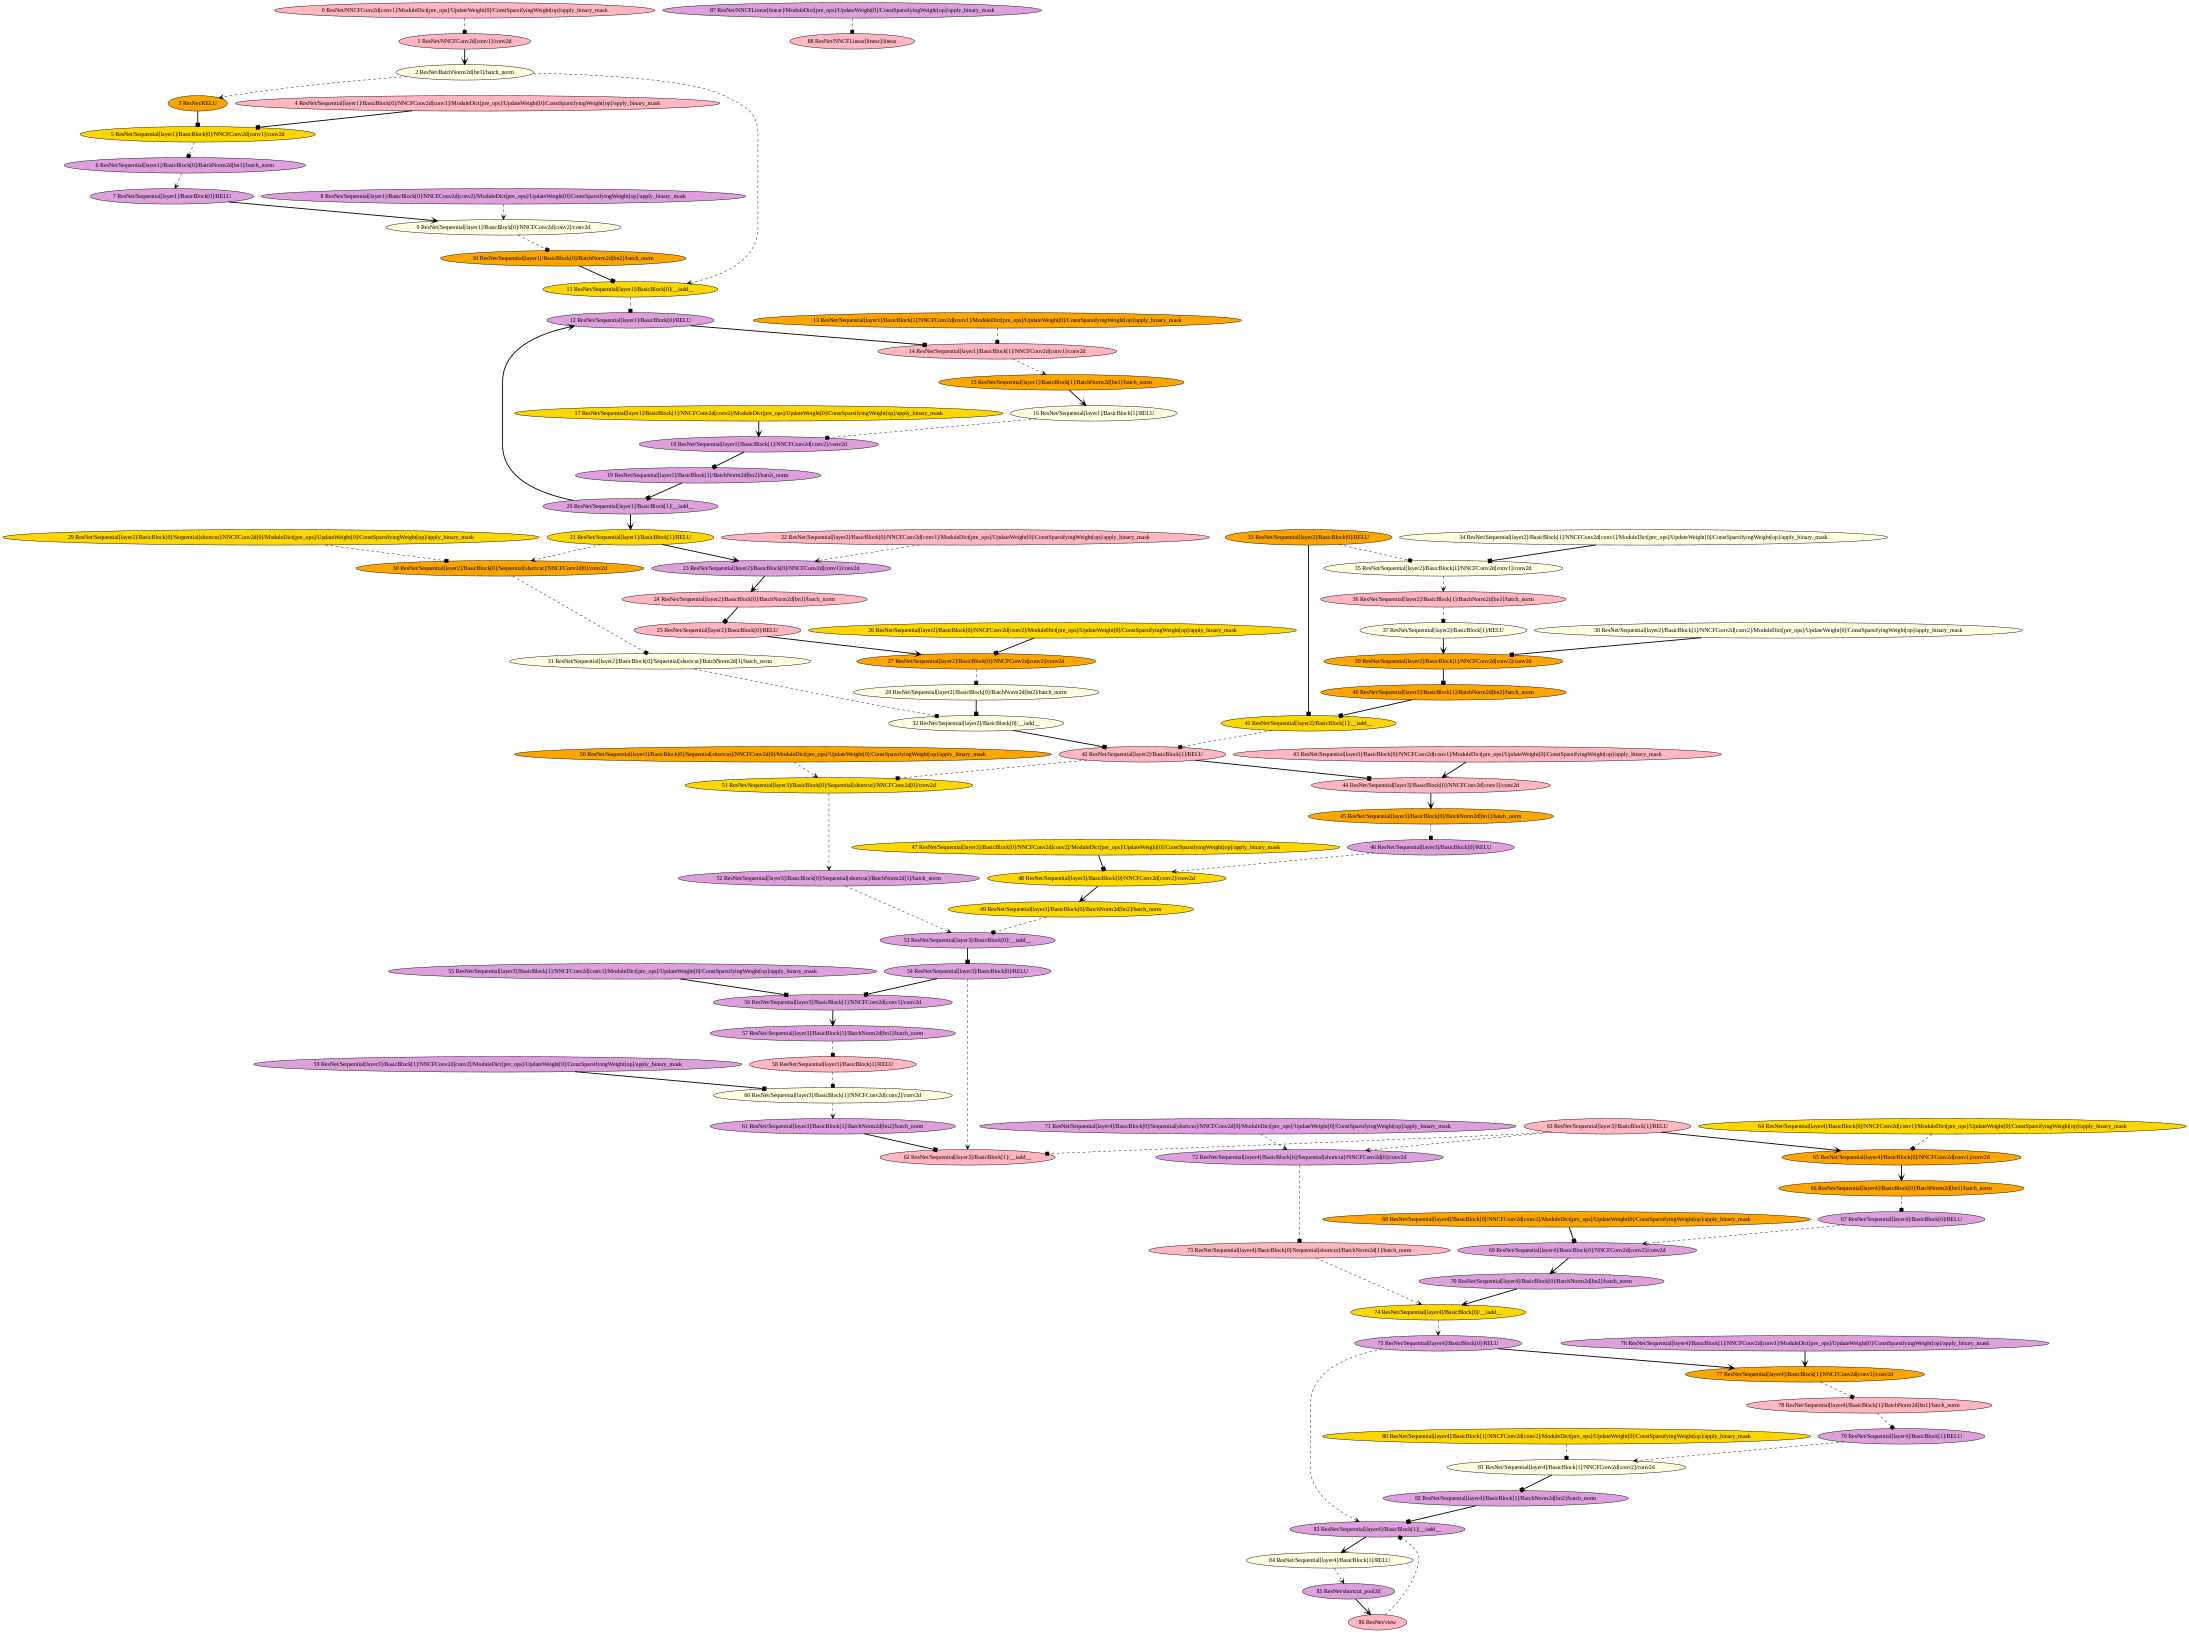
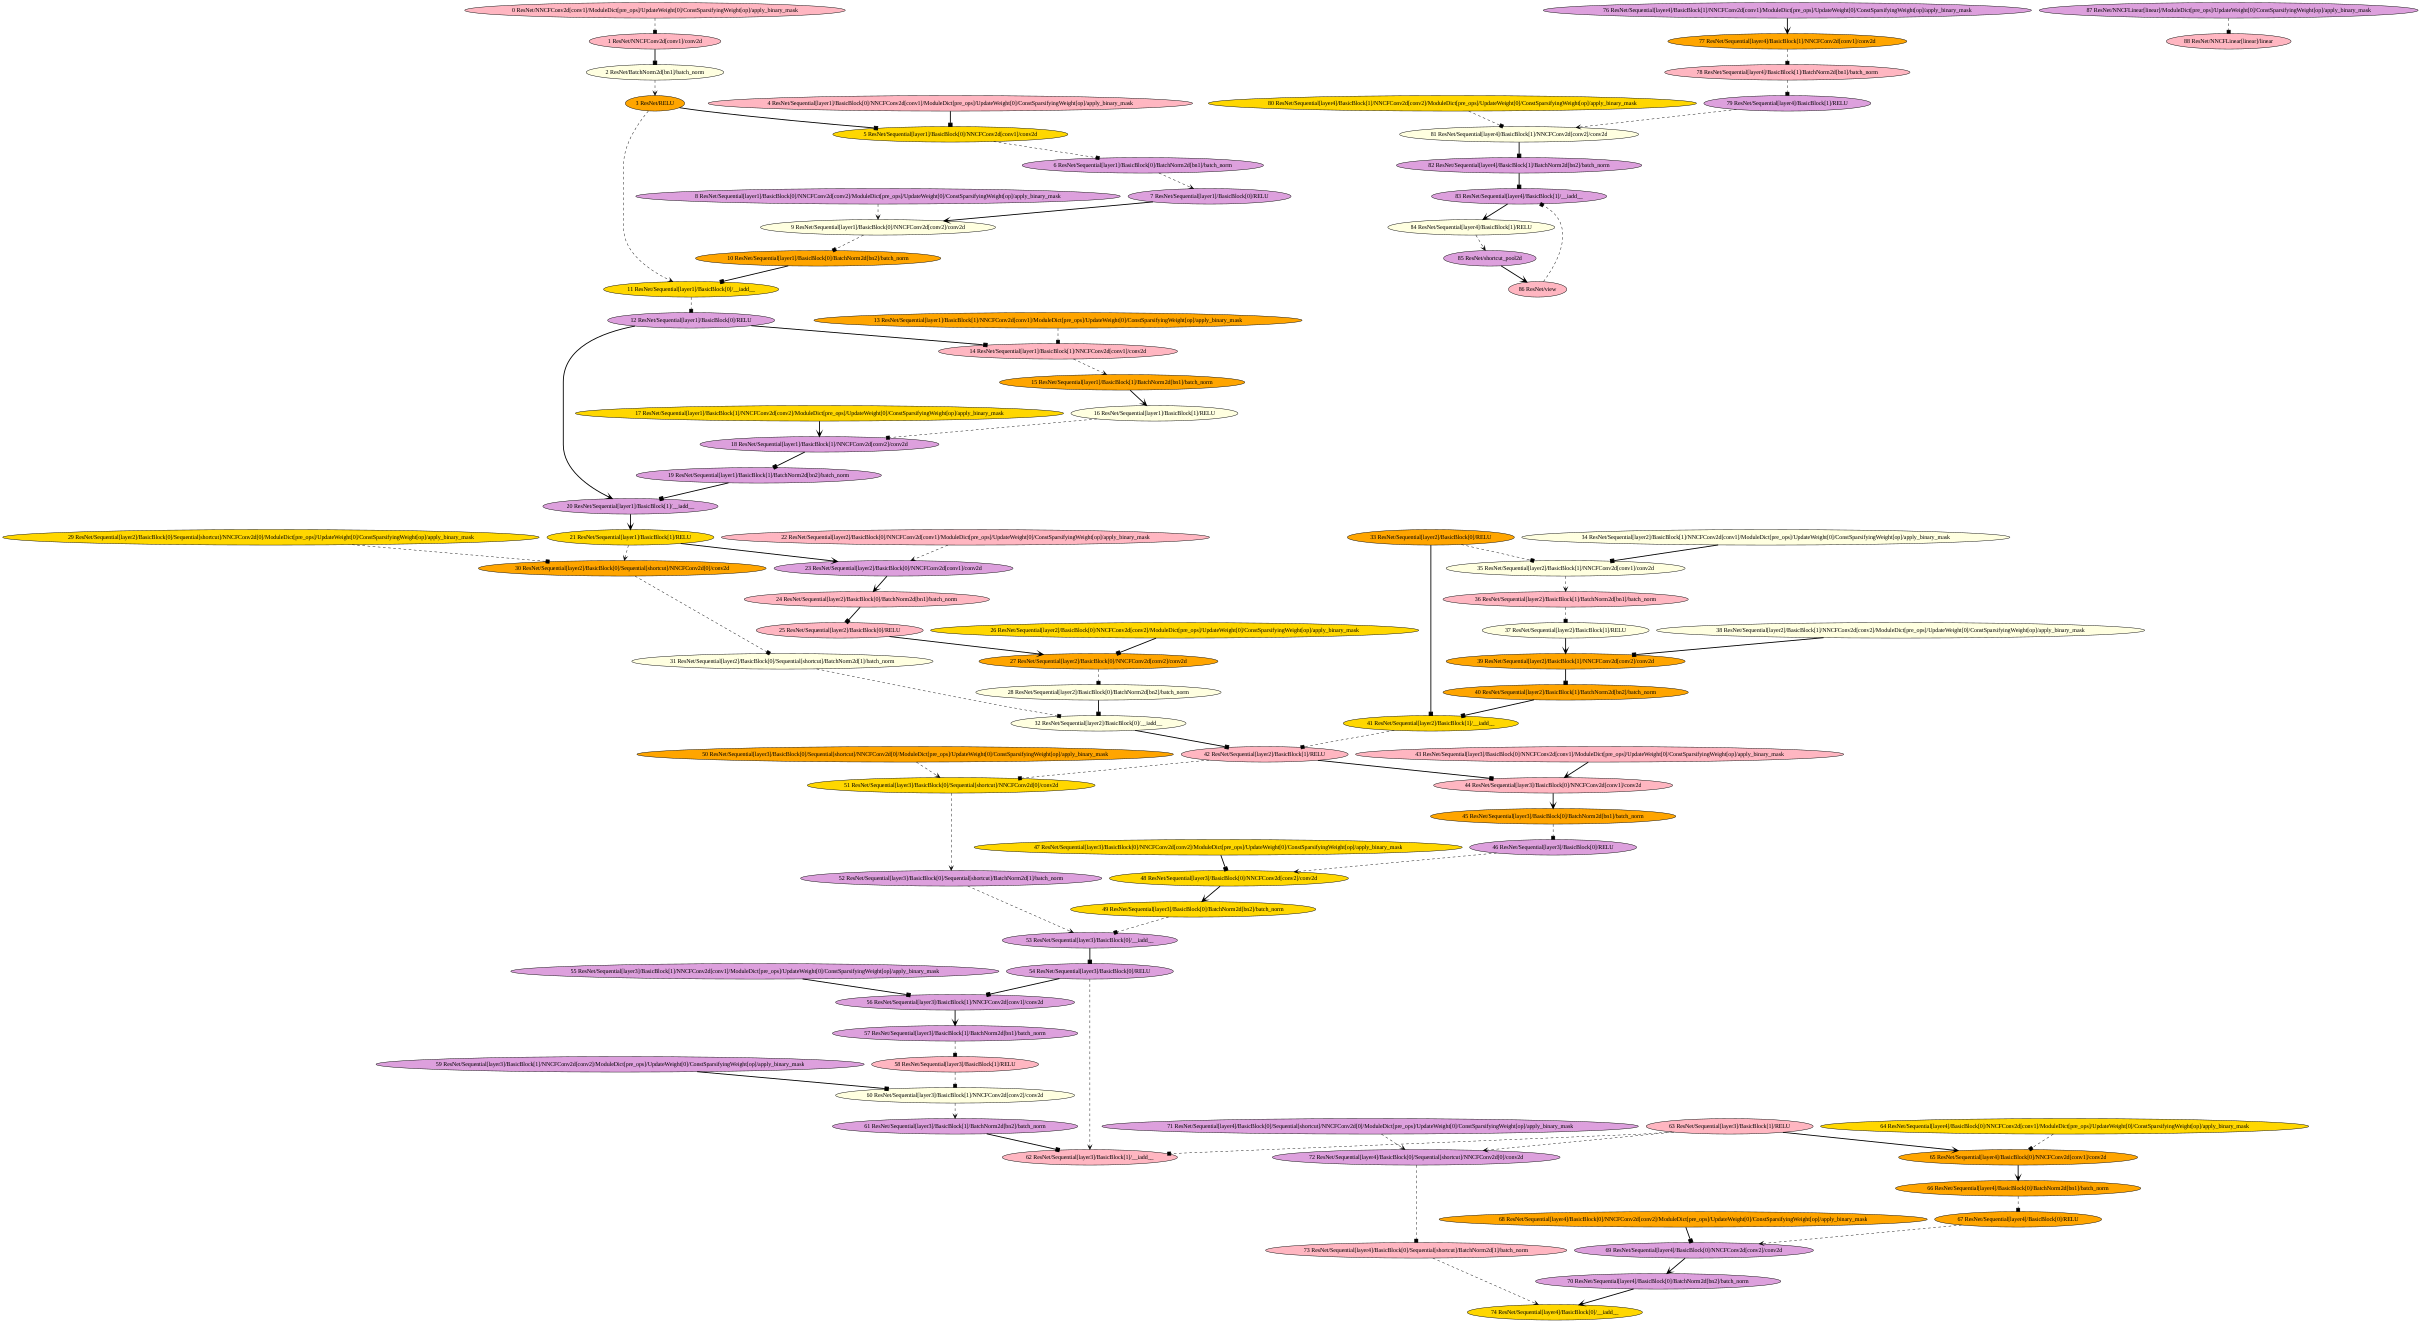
edge "1 ResNet/NNCFConv2d[conv1]/conv2d" -> "2 ResNet/BatchNorm2d[bn1]/batch_norm": arrowhead vee -> box
edge "2 ResNet/BatchNorm2d[bn1]/batch_norm" -> "11 ResNet/Sequential[layer1]/BasicBlock[0]/__iadd__": now "3 ResNet/RELU" -> "11 ResNet/Sequential[layer1]/BasicBlock[0]/__iadd__"
edge "20 ResNet/Sequential[layer1]/BasicBlock[1]/__iadd__" -> "12 ResNet/Sequential[layer1]/BasicBlock[0]/RELU": reversed
node "67 ResNet/Sequential[layer4]/BasicBlock[0]/RELU": fillcolor plum -> orange
node "75 ResNet/Sequential[layer4]/BasicBlock[0]/RELU": removed
